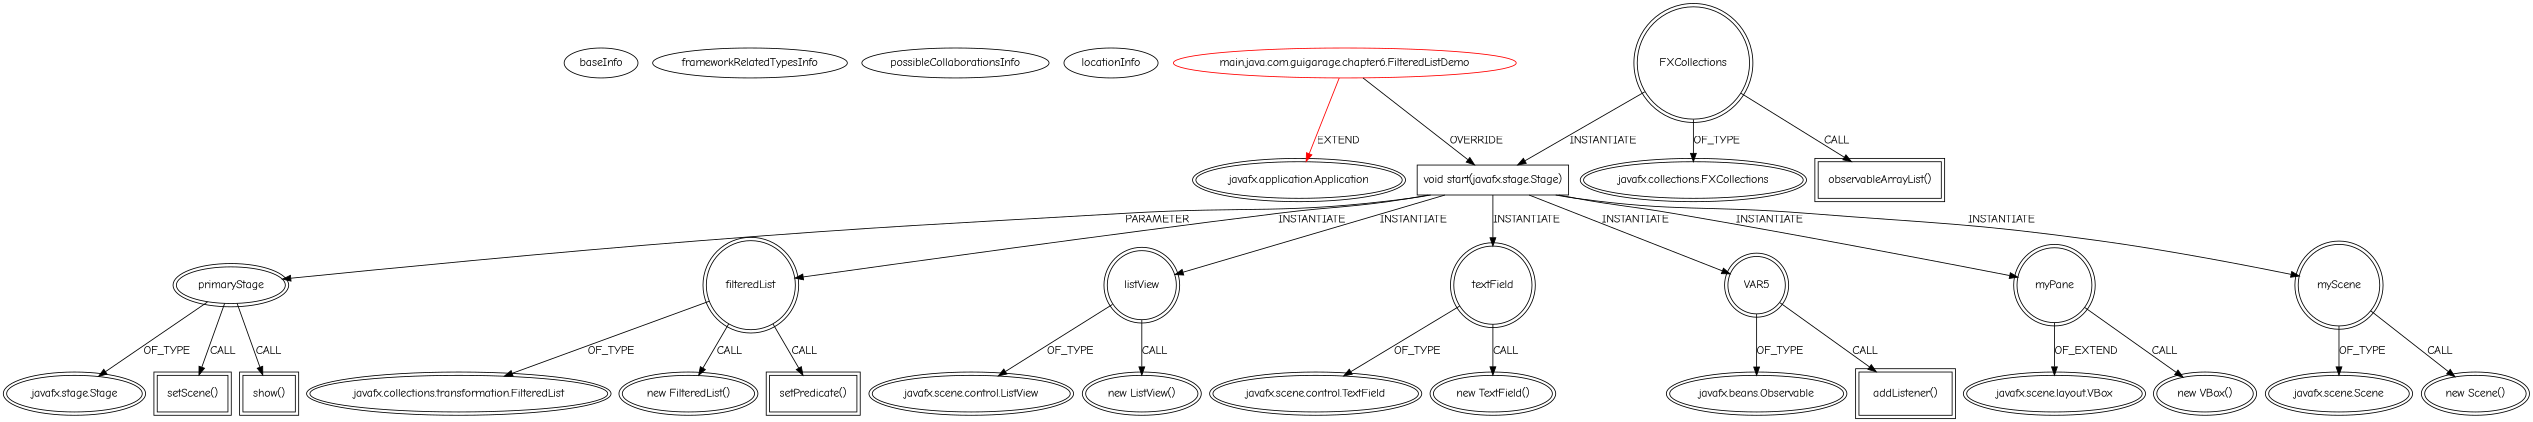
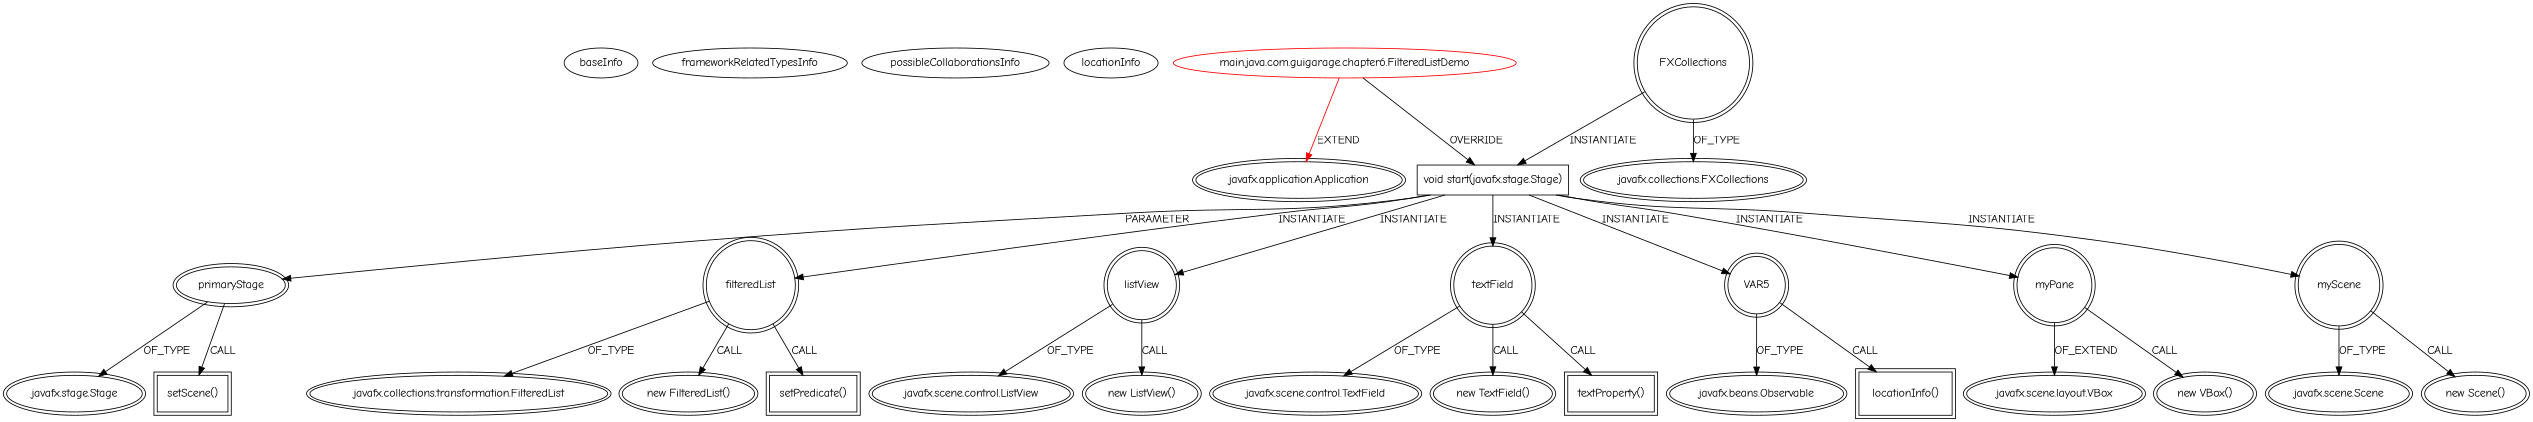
node "observableArrayList()": removed
node "show()": removed
node "textProperty()": added
node "addListener()": label "addListener()" -> "locationInfo()"
